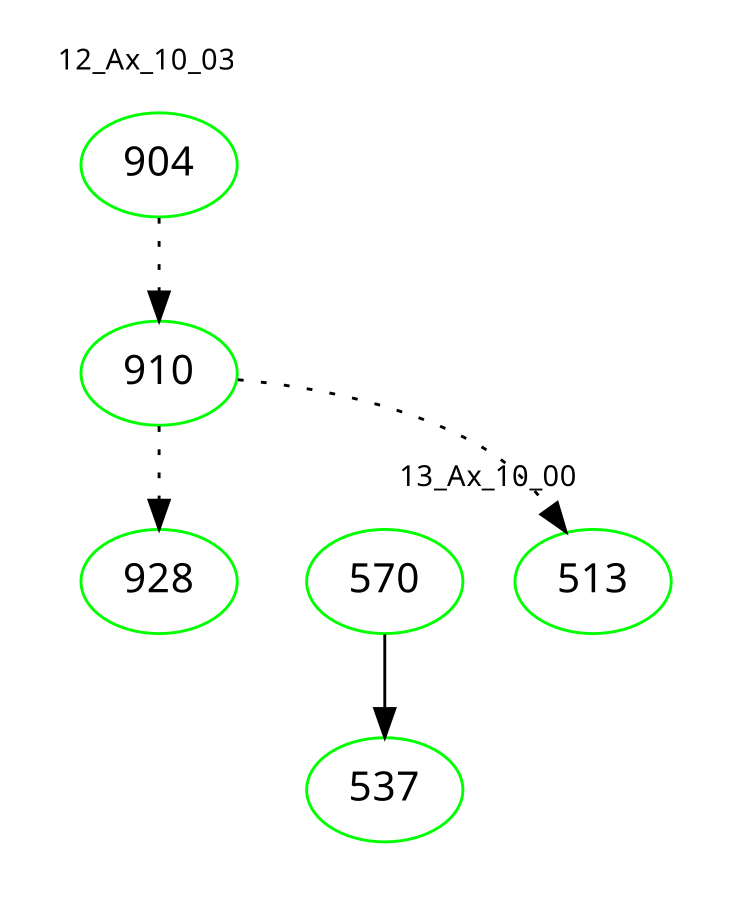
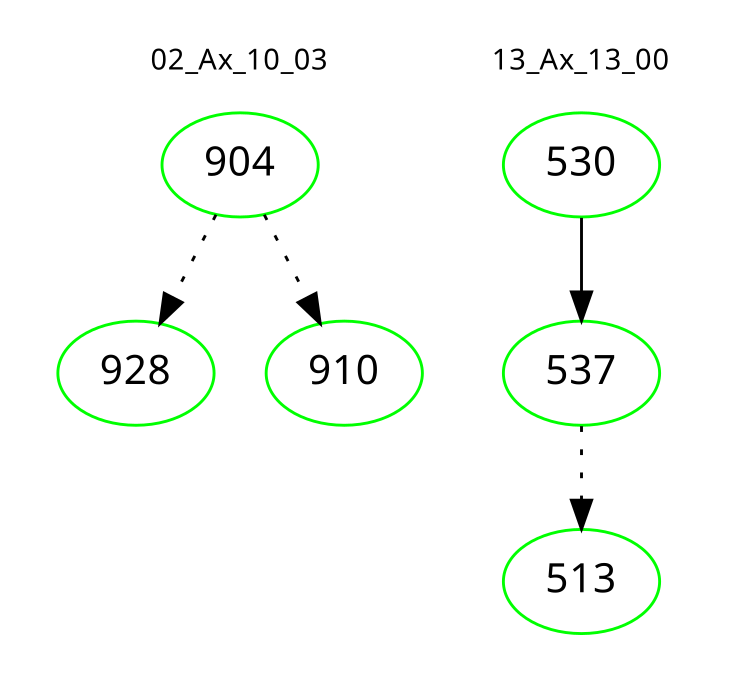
cluster "12_Ax_10_03": label "12_Ax_10_03" -> "02_Ax_10_03"
edge "910" -> "513": now "537" -> "513"
edge "910" -> "928": now "904" -> "928"
cluster "13_Ax_10_00": label "13_Ax_10_00" -> "13_Ax_13_00"
node "570": label "570" -> "530"
